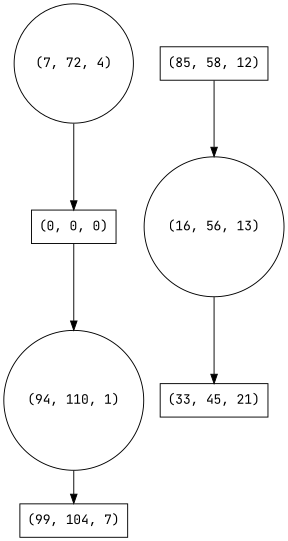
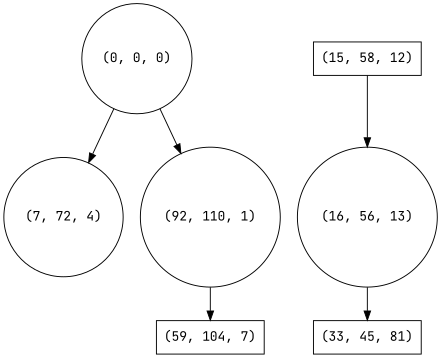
node "(85, 58, 12)": label "(85, 58, 12)" -> "(15, 58, 12)"
edge "(7, 72, 4)" -> "(0, 0, 0)": reversed
node "(0, 0, 0)": shape box -> circle
node "(94, 110, 1)": label "(94, 110, 1)" -> "(92, 110, 1)"
node "(33, 45, 21)": label "(33, 45, 21)" -> "(33, 45, 81)"
node "(99, 104, 7)": label "(99, 104, 7)" -> "(59, 104, 7)"
